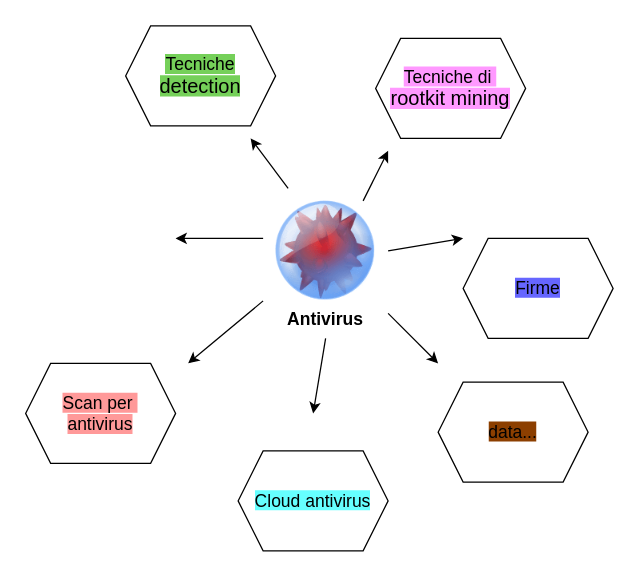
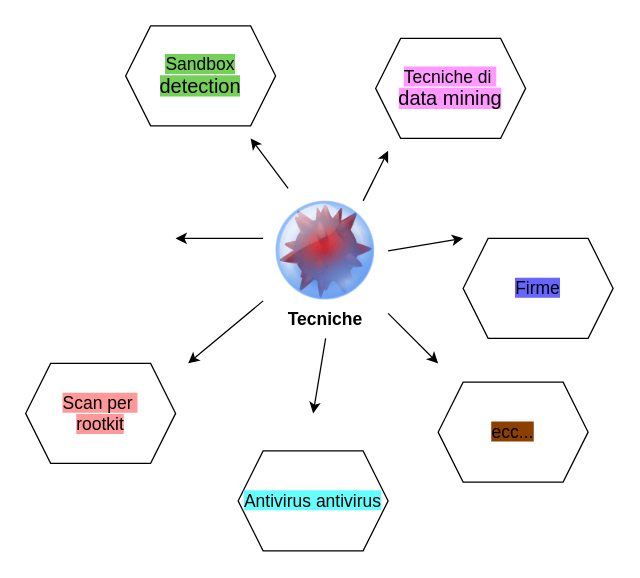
node "Tecniche detection": label "Tecniche detection" -> "Sandbox detection"
node "Tecniche di rootkit mining": label "Tecniche di rootkit mining" -> "Tecniche di data mining"
node "Antivirus": label "Antivirus" -> "Tecniche"
node "Scan per antivirus": label "Scan per antivirus" -> "Scan per rootkit"
node "data...": label "data..." -> "ecc..."
node "Cloud antivirus": label "Cloud antivirus" -> "Antivirus antivirus"
